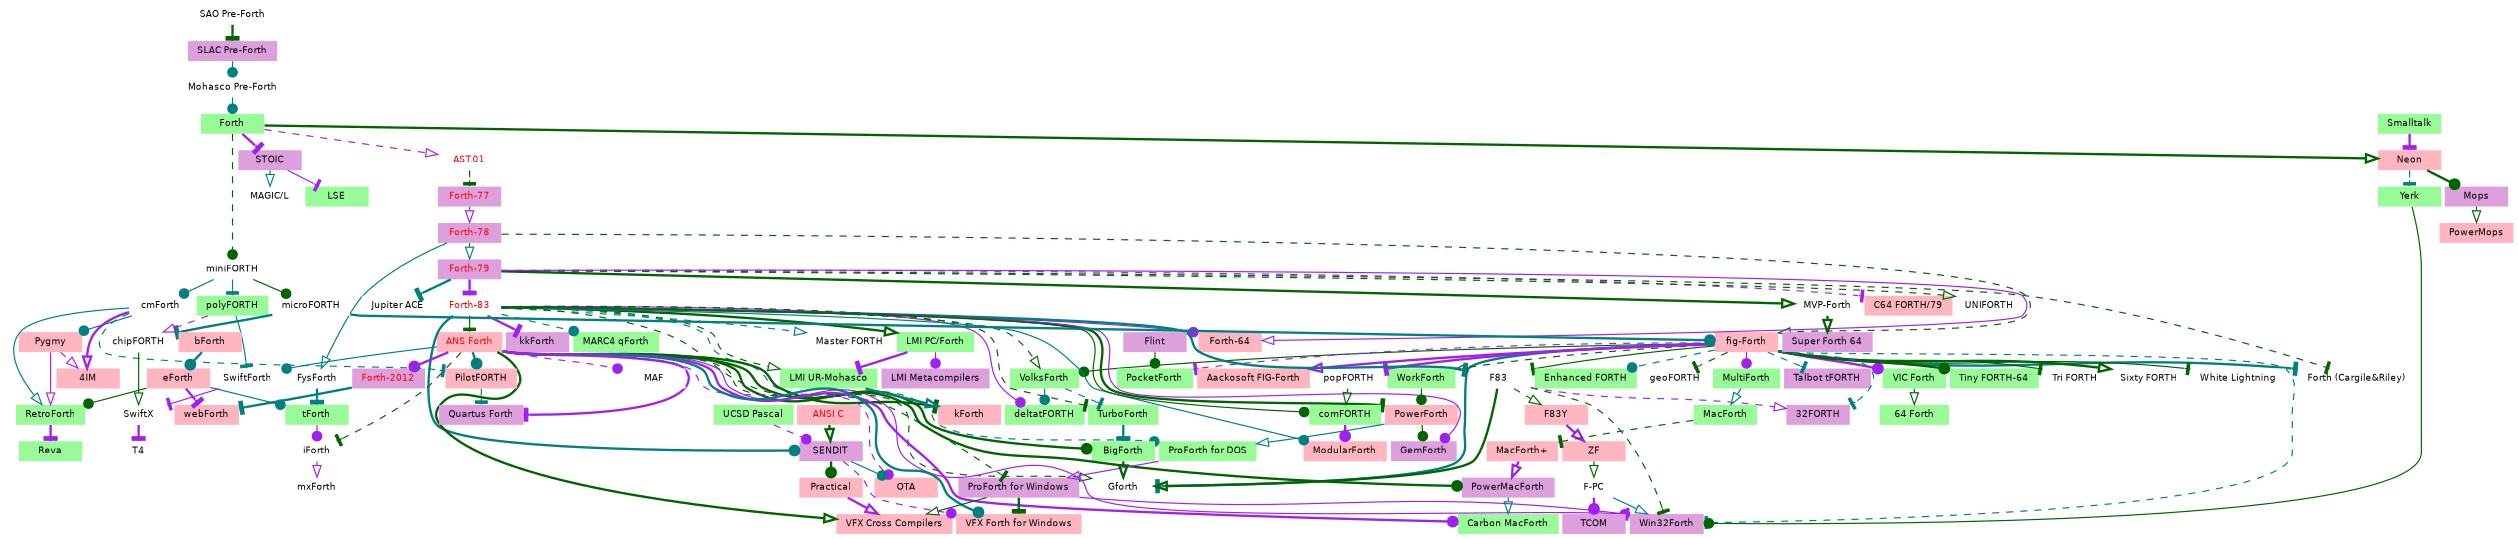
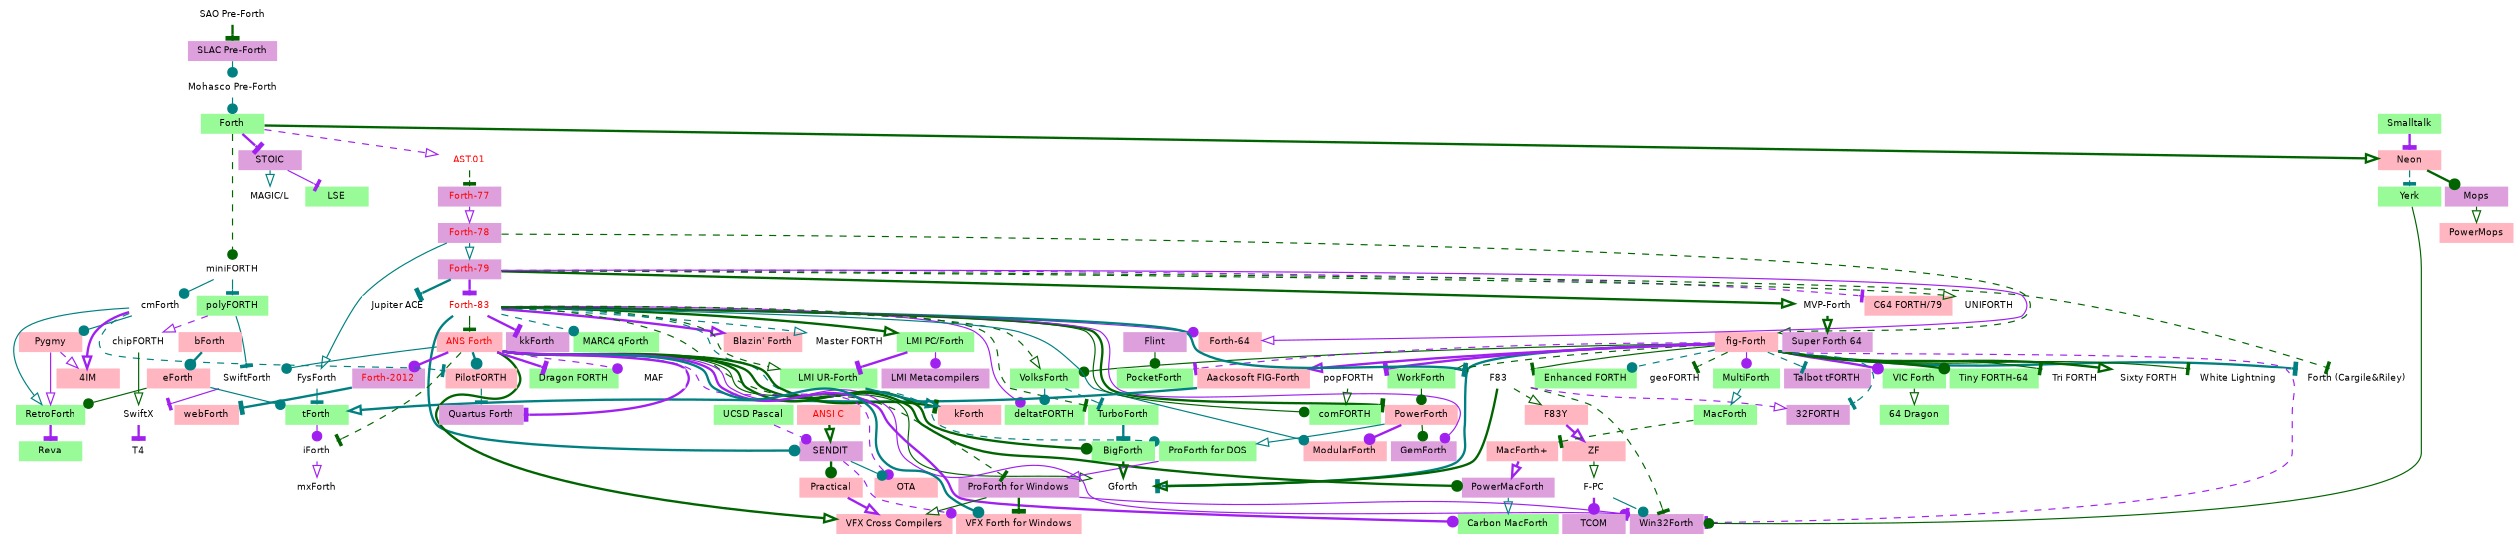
node "microFORTH": removed
node "Blazin' Forth": added
node "Dragon FORTH": added
node "LMI UR-Mohasco": label "LMI UR-Mohasco" -> "LMI UR-Forth"
edge "eForth" -> "webForth": removed
edge "FysForth" -> "tForth": style bold -> solid
edge "ANS Forth" -> "Gforth": style dashed -> solid
edge "Aackosoft FIG-Forth" -> "tForth": added
node "64 Forth": label "64 Forth" -> "64 Dragon"
edge "comFORTH" -> "ModularForth": now "PowerForth" -> "ModularForth"
edge "fig-Forth" -> "Win32Forth": color teal -> purple
edge "F-PC" -> "Win32Forth": arrowhead onormal -> dot
